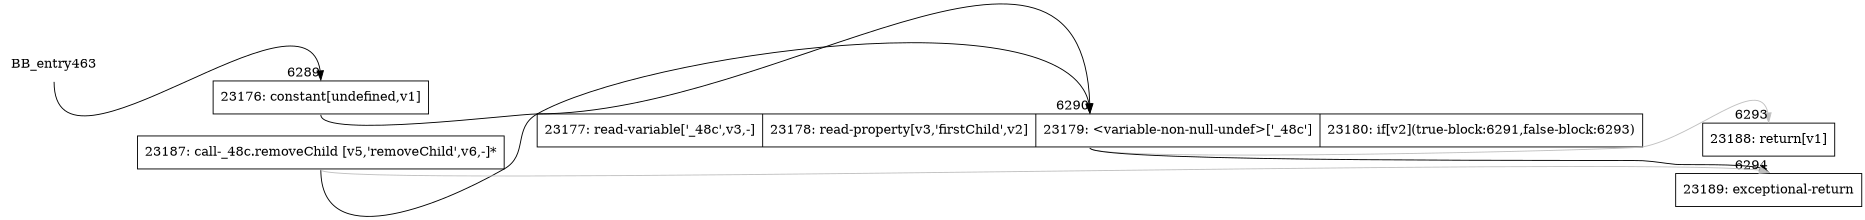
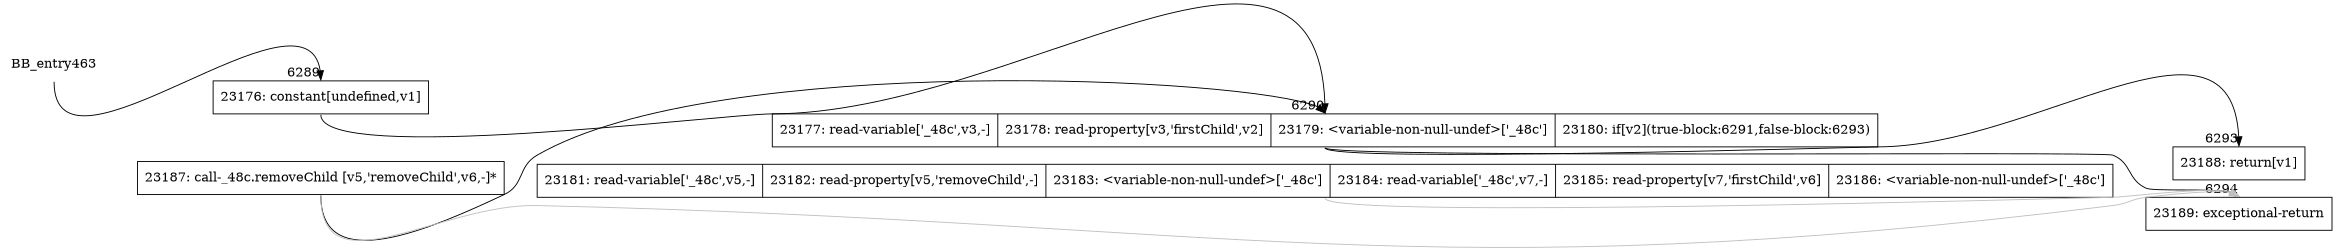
edge "23177: read-variable['_48c',v3,-]" -> "23188: return[v1]": color gray -> black
node "23181: read-variable['_48c',v5,-]": added
